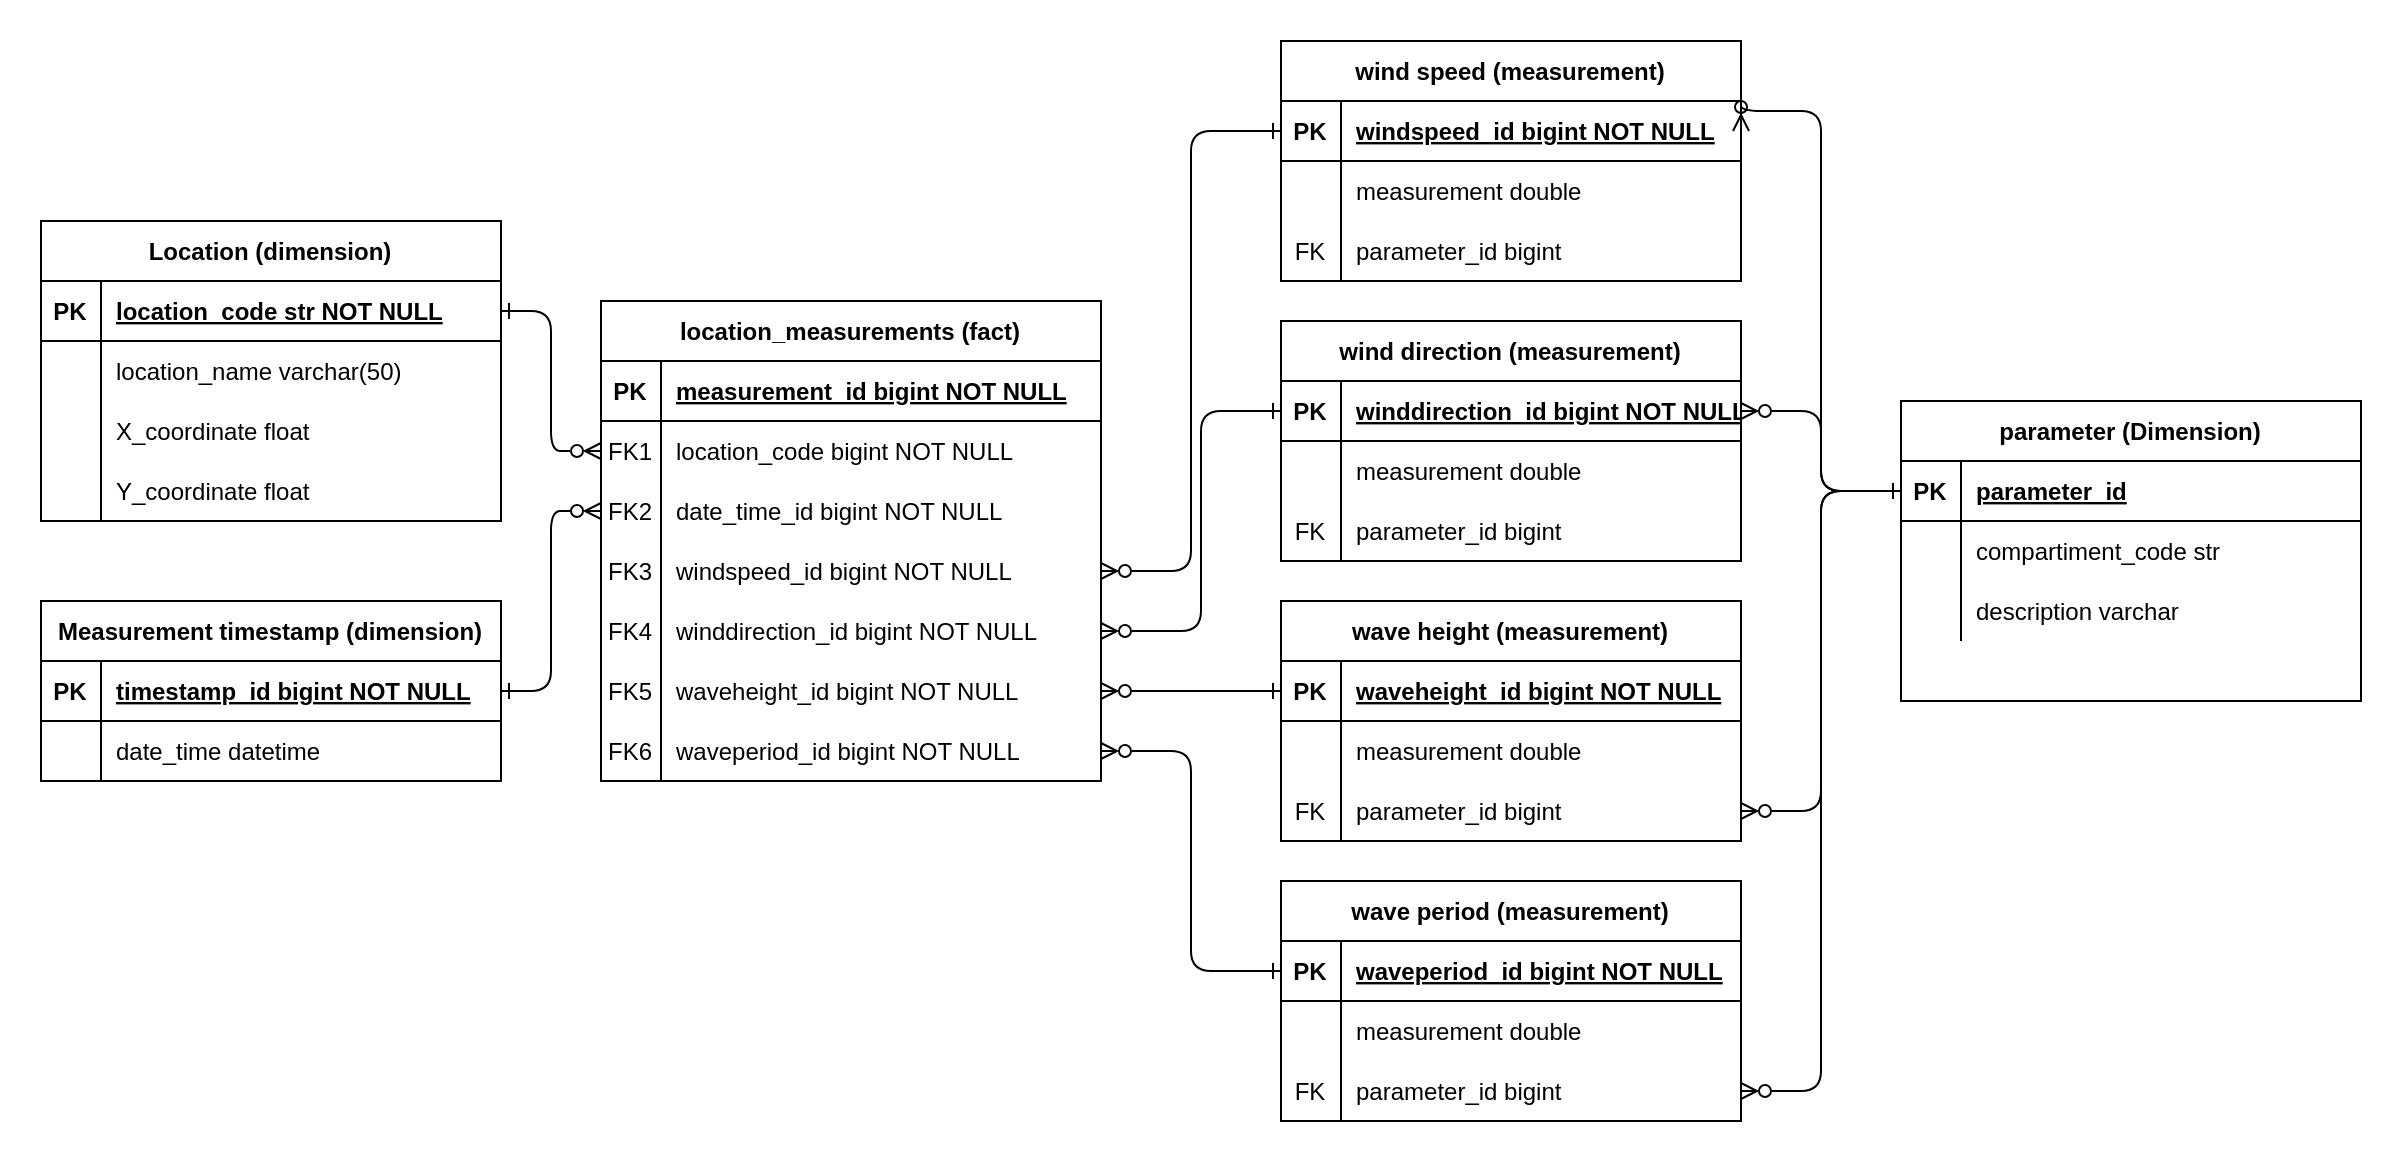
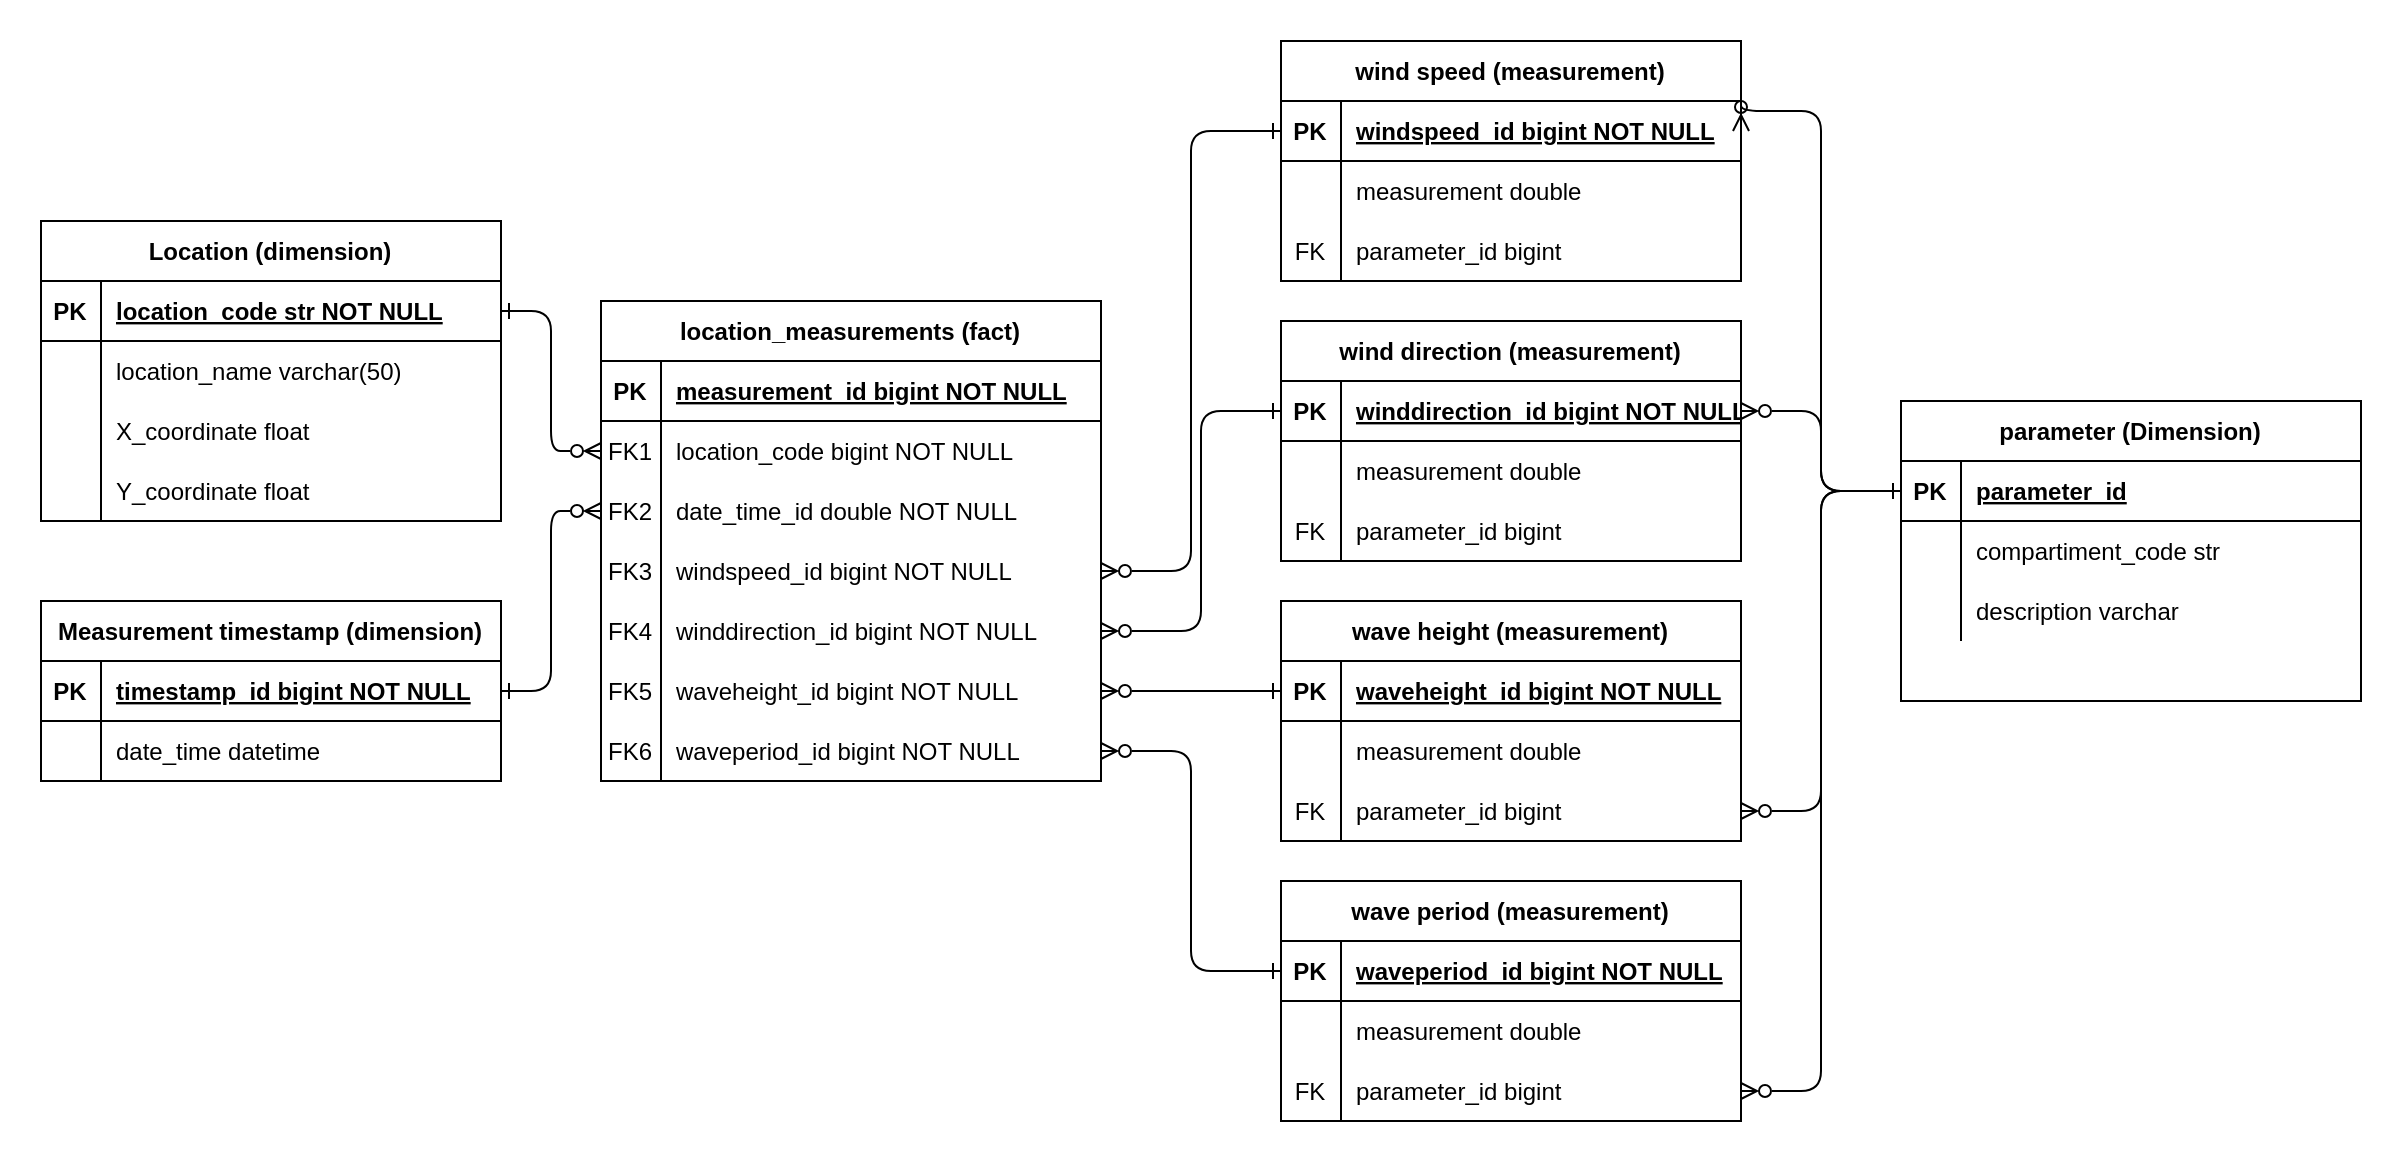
node "date_time_id bigint NOT NULL": label "date_time_id bigint NOT NULL" -> "date_time_id double NOT NULL"
